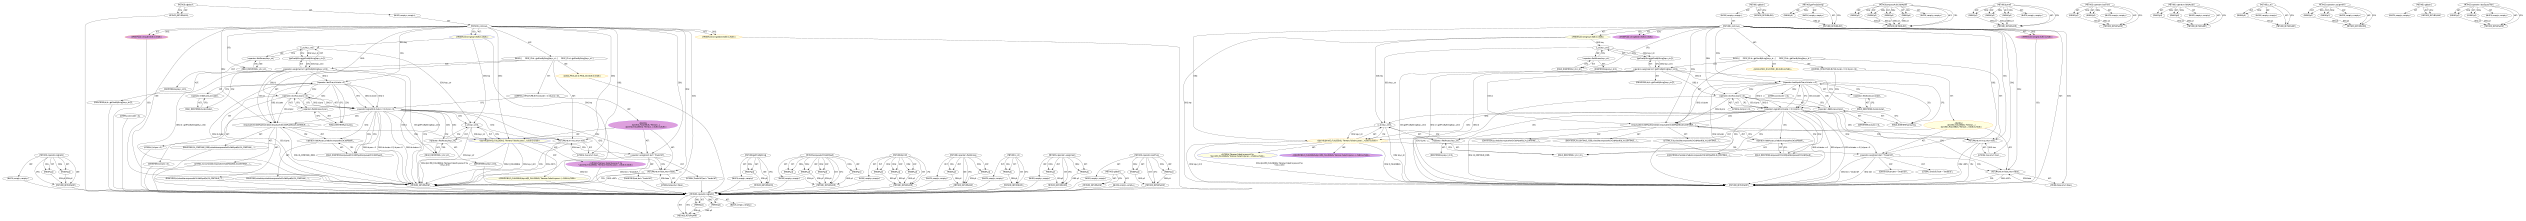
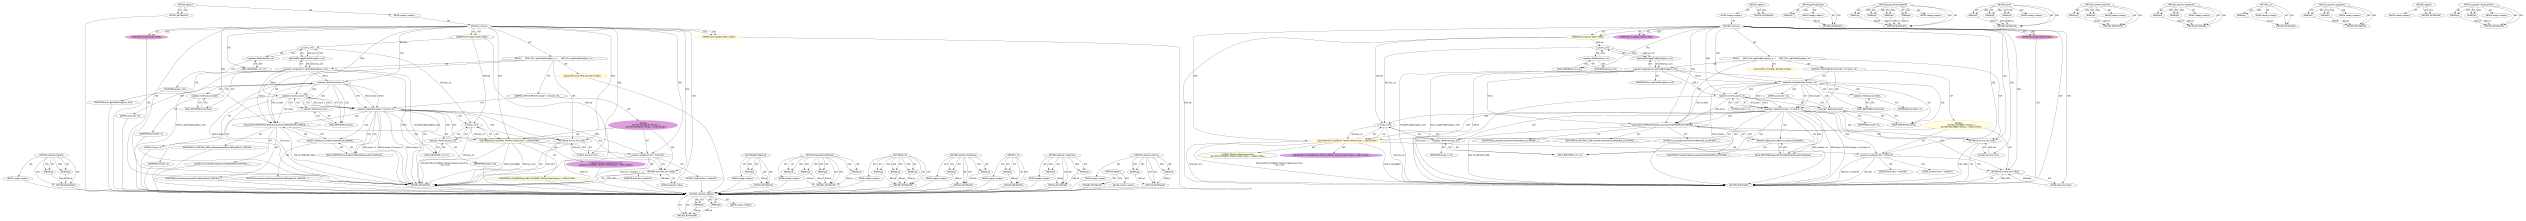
edge "(<operator>.lessThan,id.cluster < 0)" -> "(LITERAL,0,id.cluster < 0)": added, label "AST:"
edge "(<operator>.logicalOr,id.cluster <= 0 || id.proc < 0)" -> "(<operator>.lessEqualsThan,id.cluster <= 0)": now "(CONTROL_STRUCTURE,IF,if (id.cluster <= 0 || id.proc < 0))" -> "(<operator>.lessEqualsThan,id.cluster <= 0)"
node "(IDENTIFIER,id,id.cluster <= 0)": added
node "(IDENTIFIER,id,id.cluster < 0)": added
